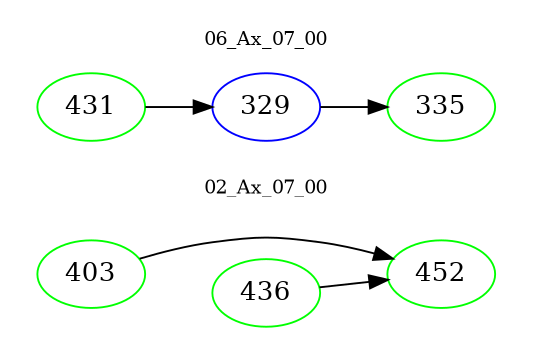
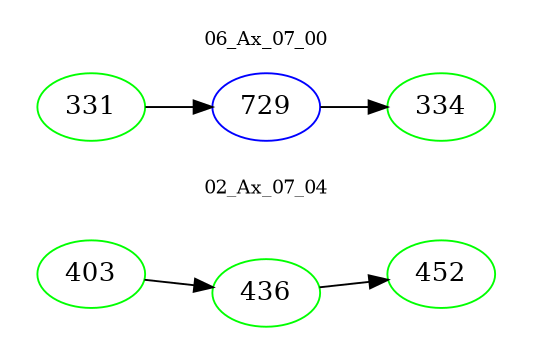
node "431": label "431" -> "331"
node "329": label "329" -> "729"
node "335": label "335" -> "334"
cluster "02_Ax_07_00": label "02_Ax_07_00" -> "02_Ax_07_04"
edge "403" -> "452": now "403" -> "436"
